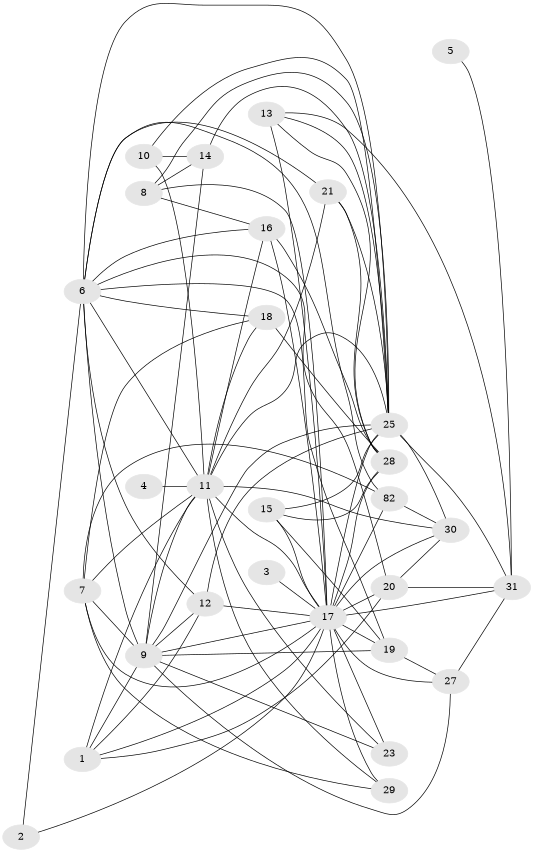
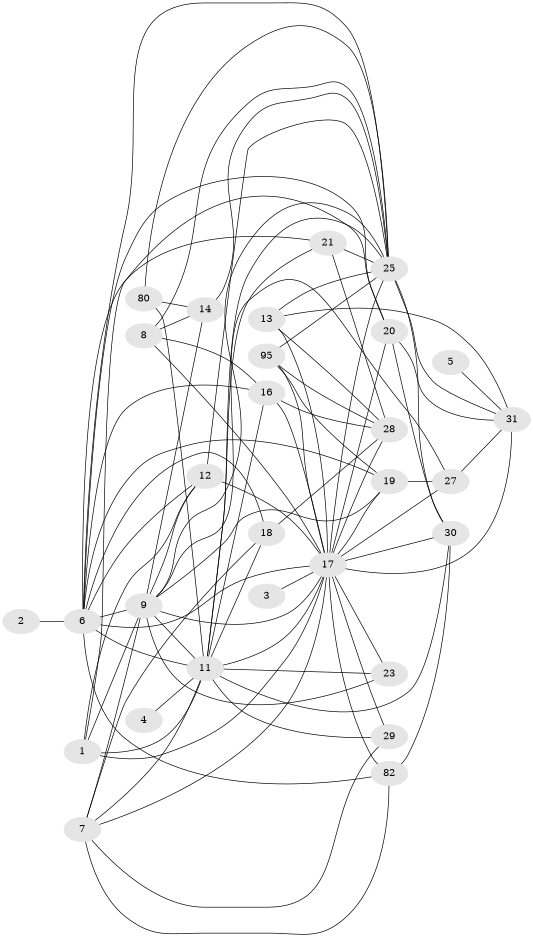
node "10": label "10" -> "80"
node "15": label "15" -> "95"
edge "17" -- "2": now "17" -- "6"
